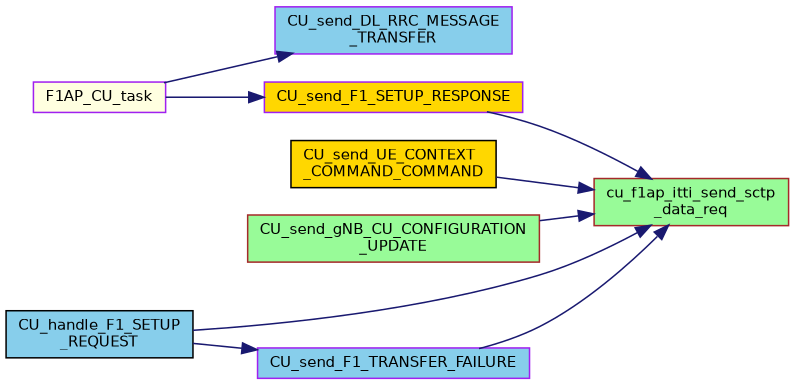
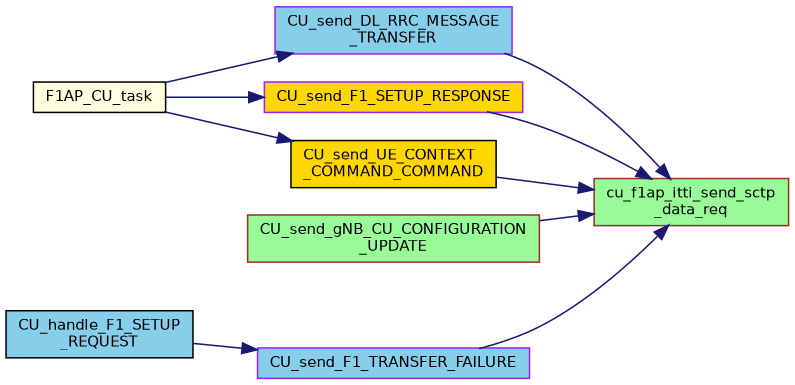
node "F1AP_CU_task": color purple -> black
edge "F1AP_CU_task" -> "CU_send_UE_CONTEXT _COMMAND_COMMAND": added
edge "CU_handle_F1_SETUP _REQUEST" -> "cu_f1ap_itti_send_sctp _data_req": now "CU_send_DL_RRC_MESSAGE _TRANSFER" -> "cu_f1ap_itti_send_sctp _data_req"
